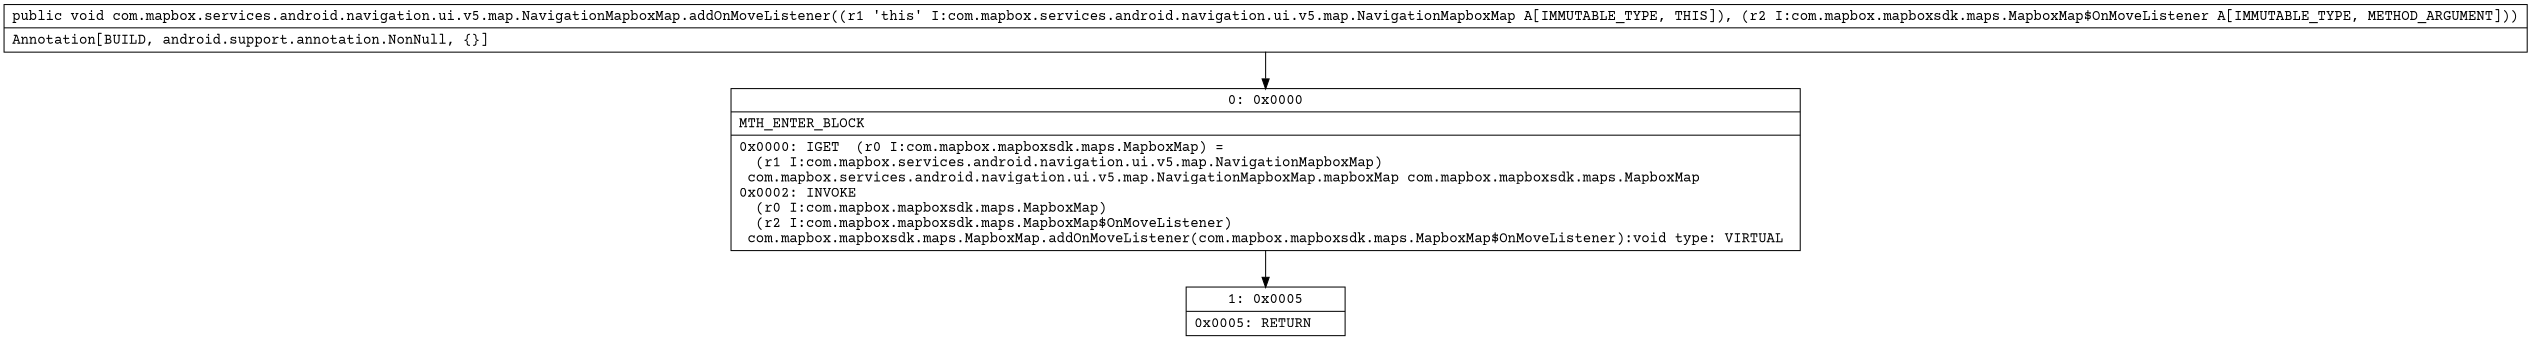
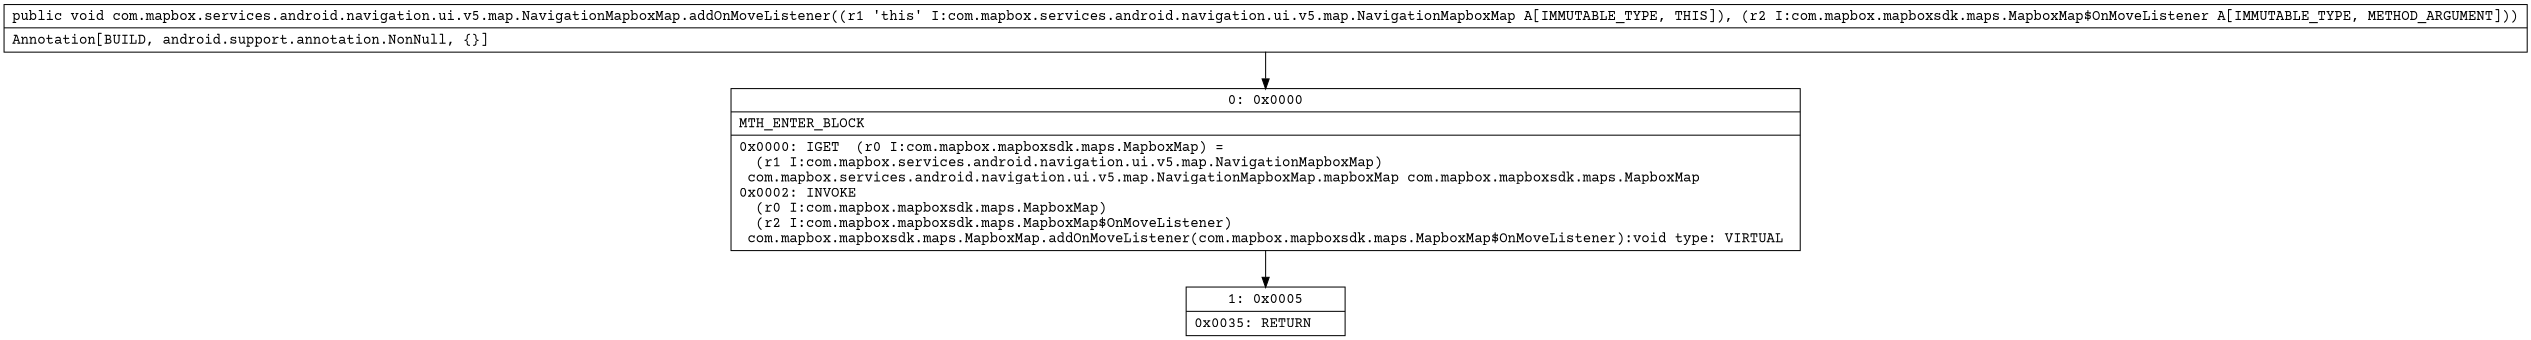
node "1: 0x0005": text "0x0005: RETURN" -> "0x0035: RETURN"
